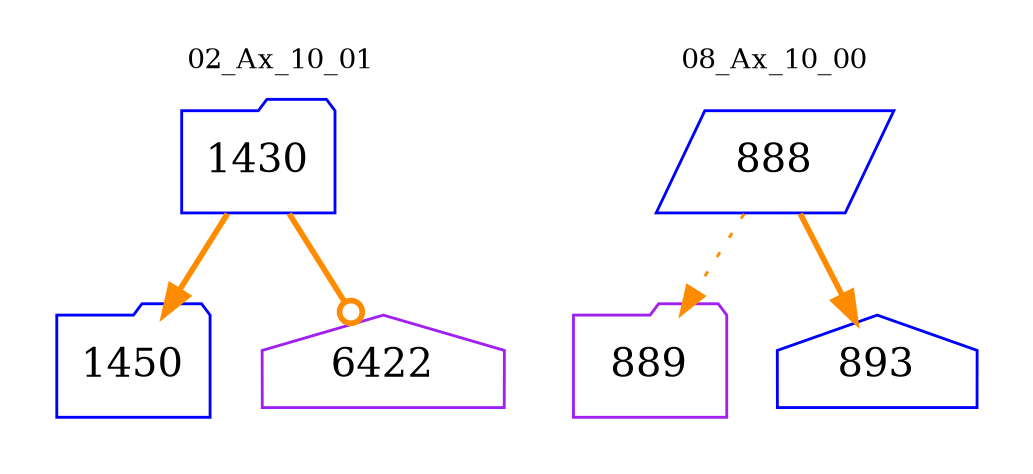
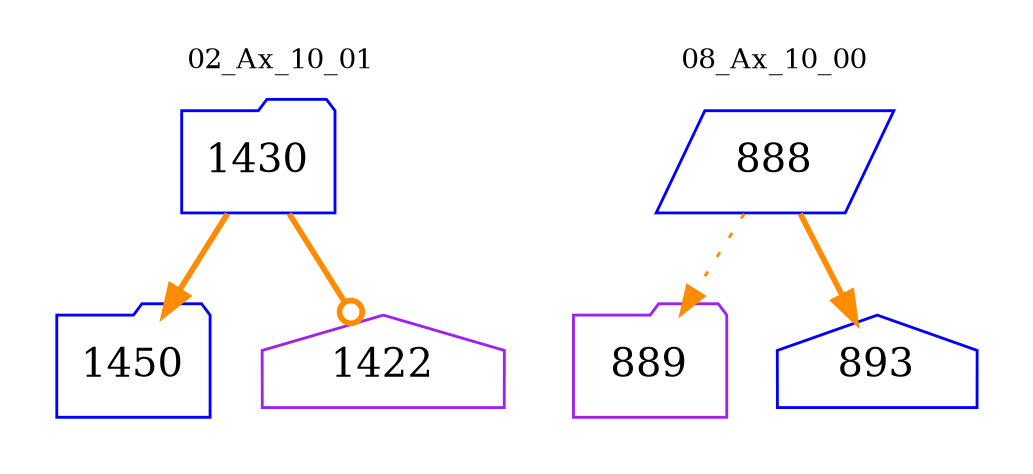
node "6422": label "6422" -> "1422"
